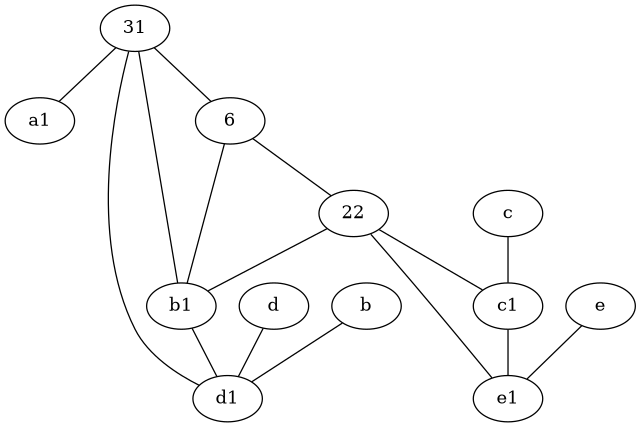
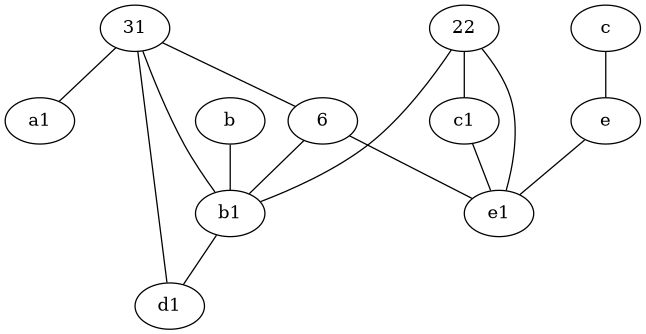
edge "6" -- "22": now "6" -- "e1"
edge "c" -- "c1": now "c" -- "e"
node "d": removed
edge "b" -- "d1": now "b" -- "b1"
